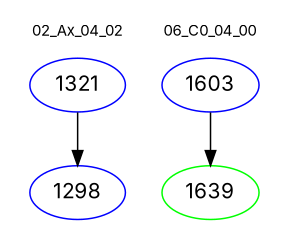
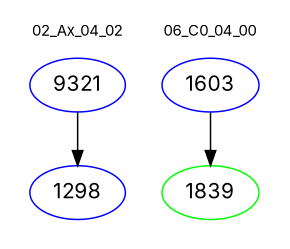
node "1321": label "1321" -> "9321"
node "1639": label "1639" -> "1839"
